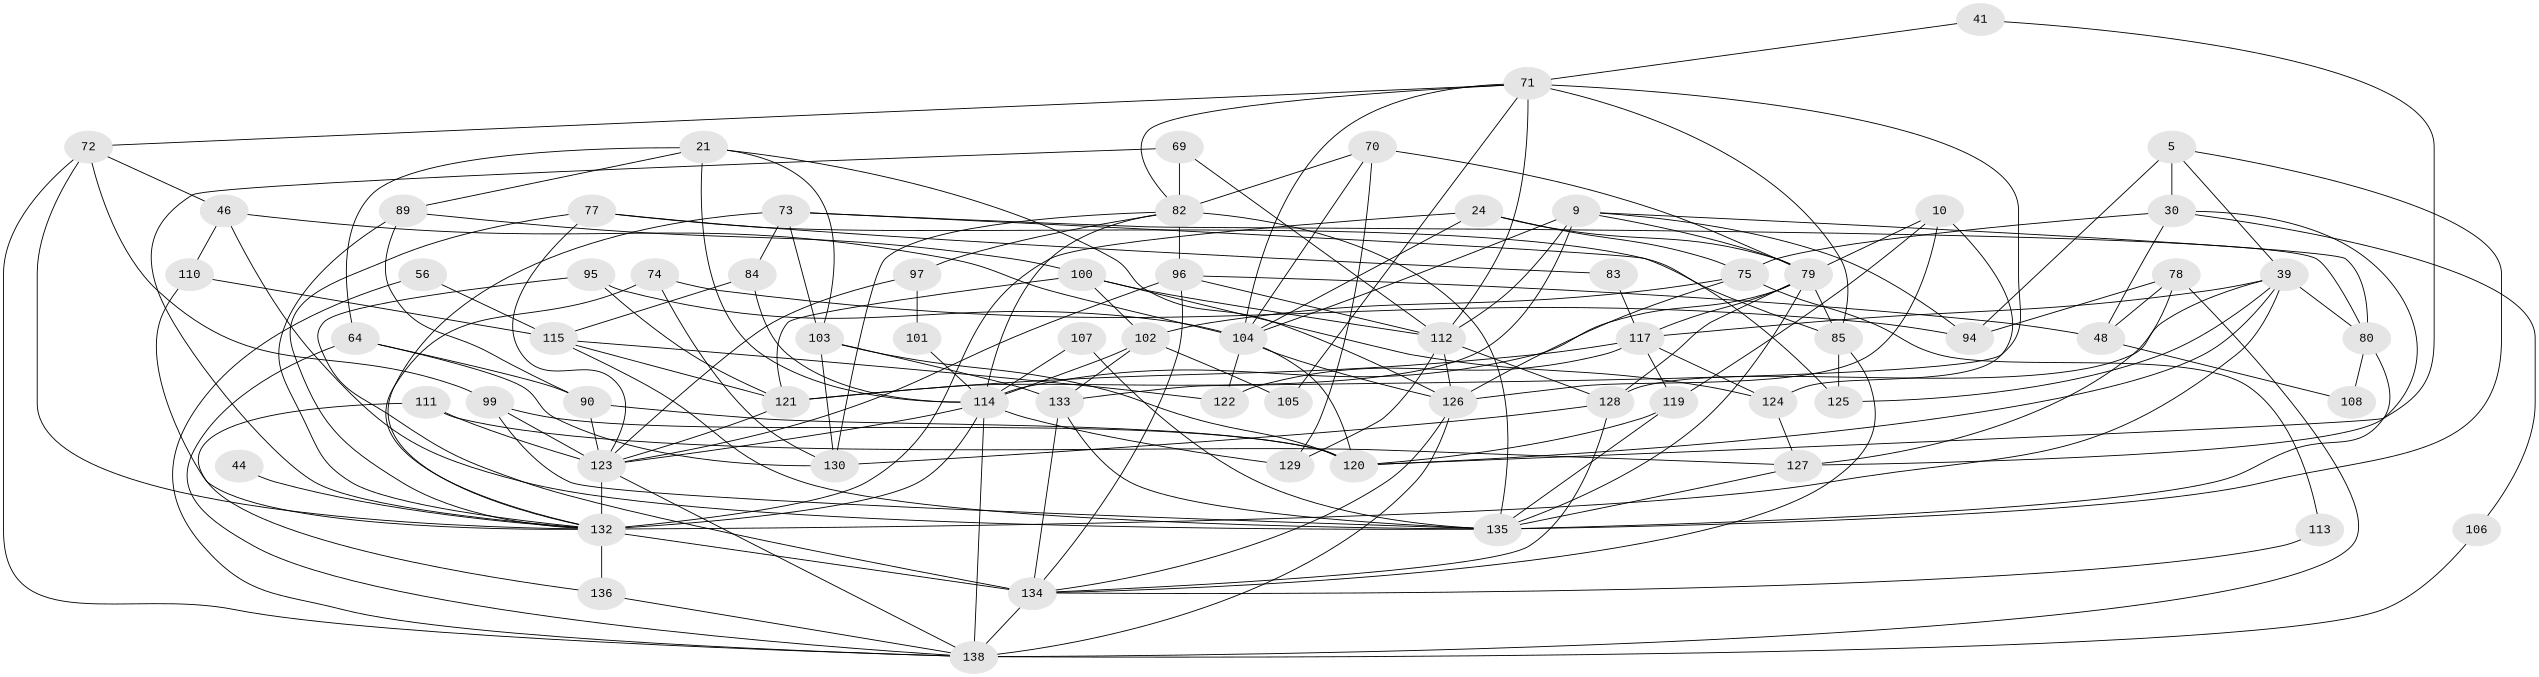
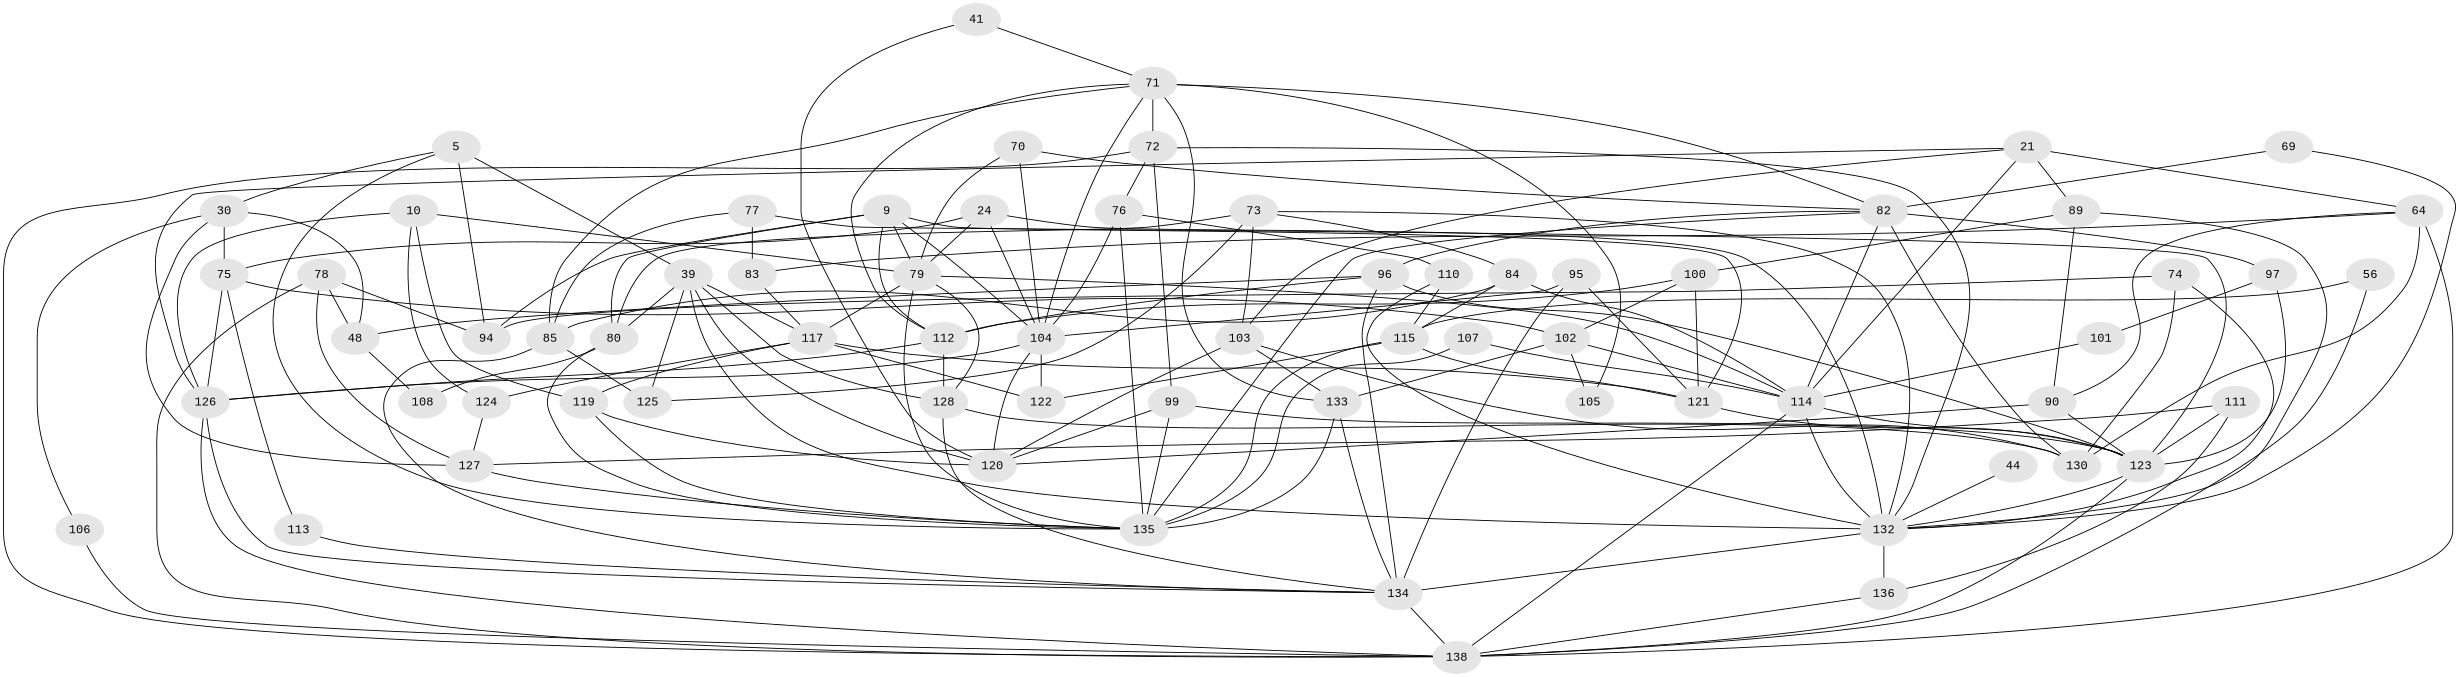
node "46": label "46" -> "76"
edge "64" -- "83": added
edge "69" -- "112": removed
edge "79" -- "85": now "84" -- "85"
edge "77" -- "132": removed
edge "100" -- "124": removed
node "129": removed
